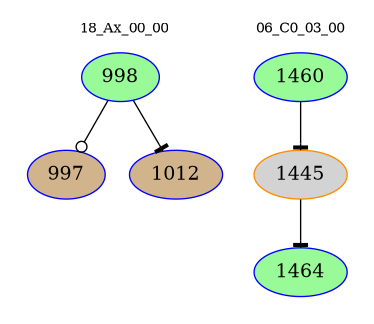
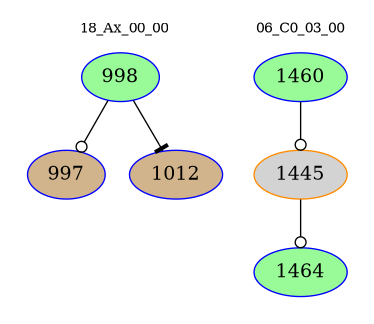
edge "1460" -> "1445": arrowhead tee -> odot
edge "1445" -> "1464": arrowhead tee -> odot
